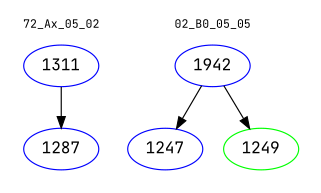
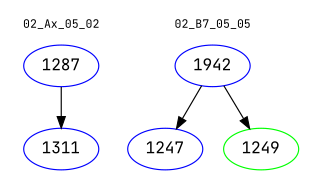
cluster "72_Ax_05_02": label "72_Ax_05_02" -> "02_Ax_05_02"
cluster "02_B0_05_05": label "02_B0_05_05" -> "02_B7_05_05"
edge "1311" -> "1287": reversed
